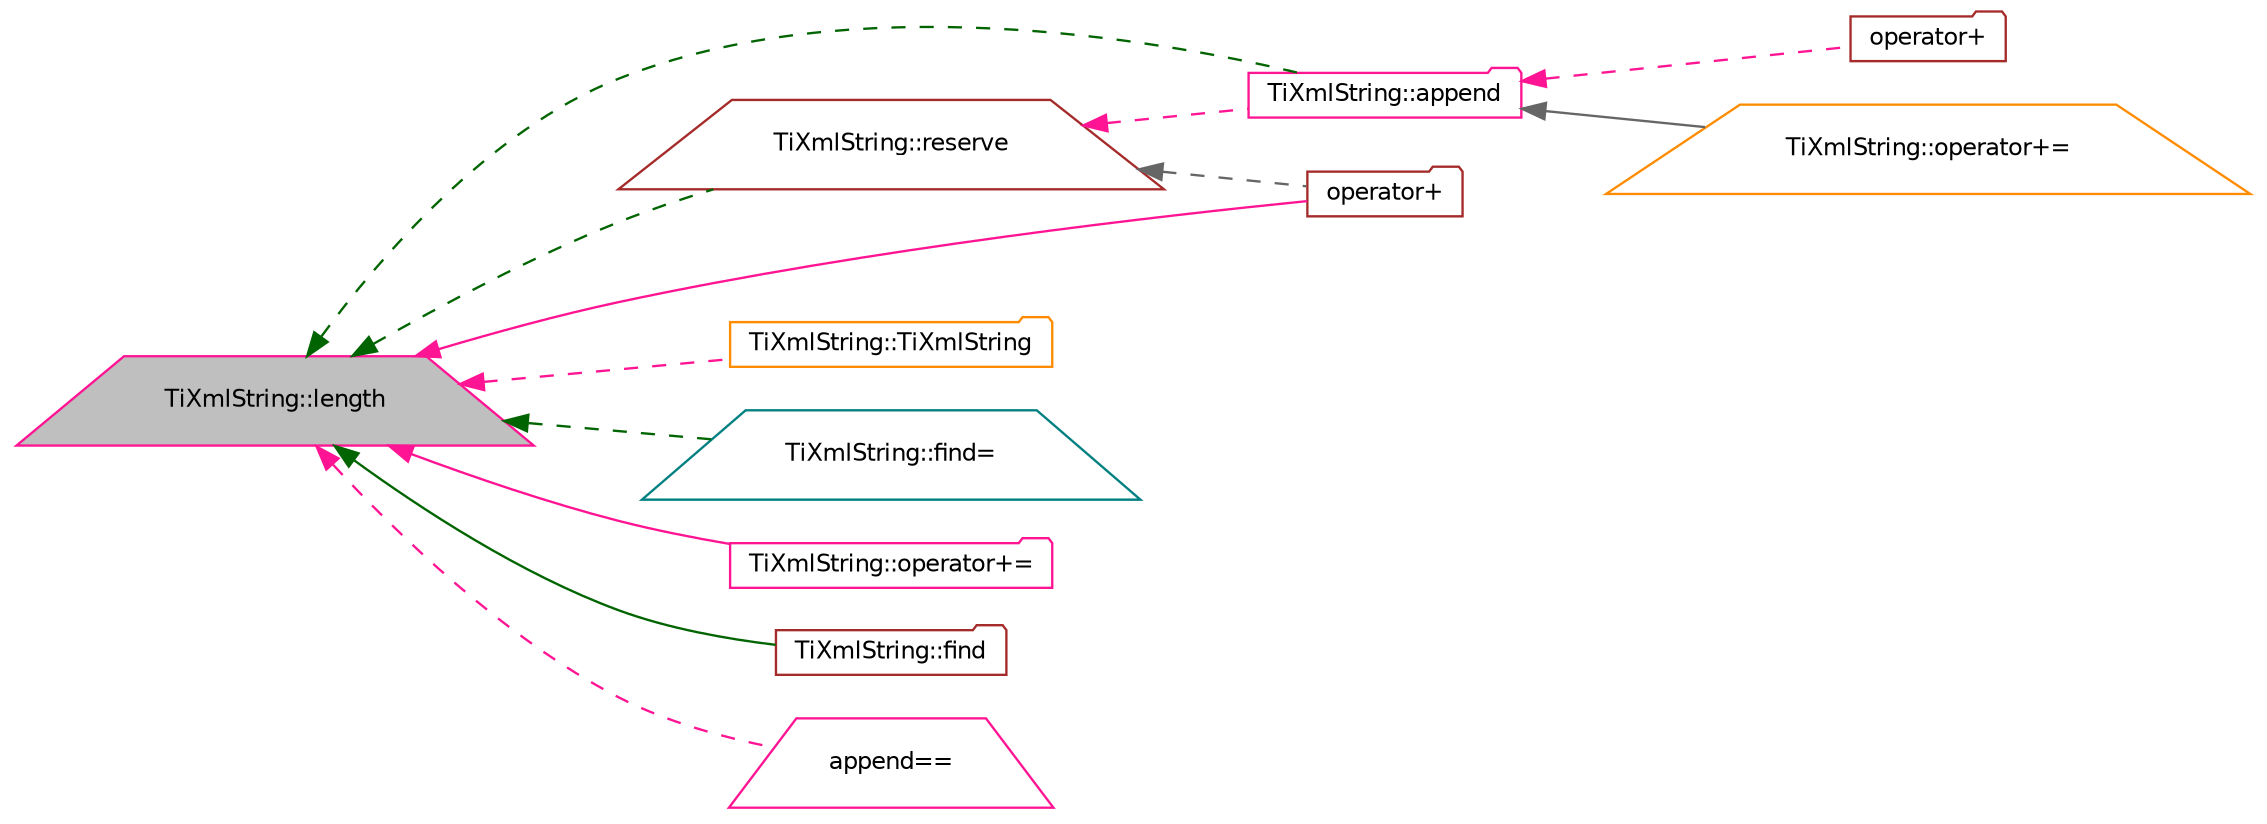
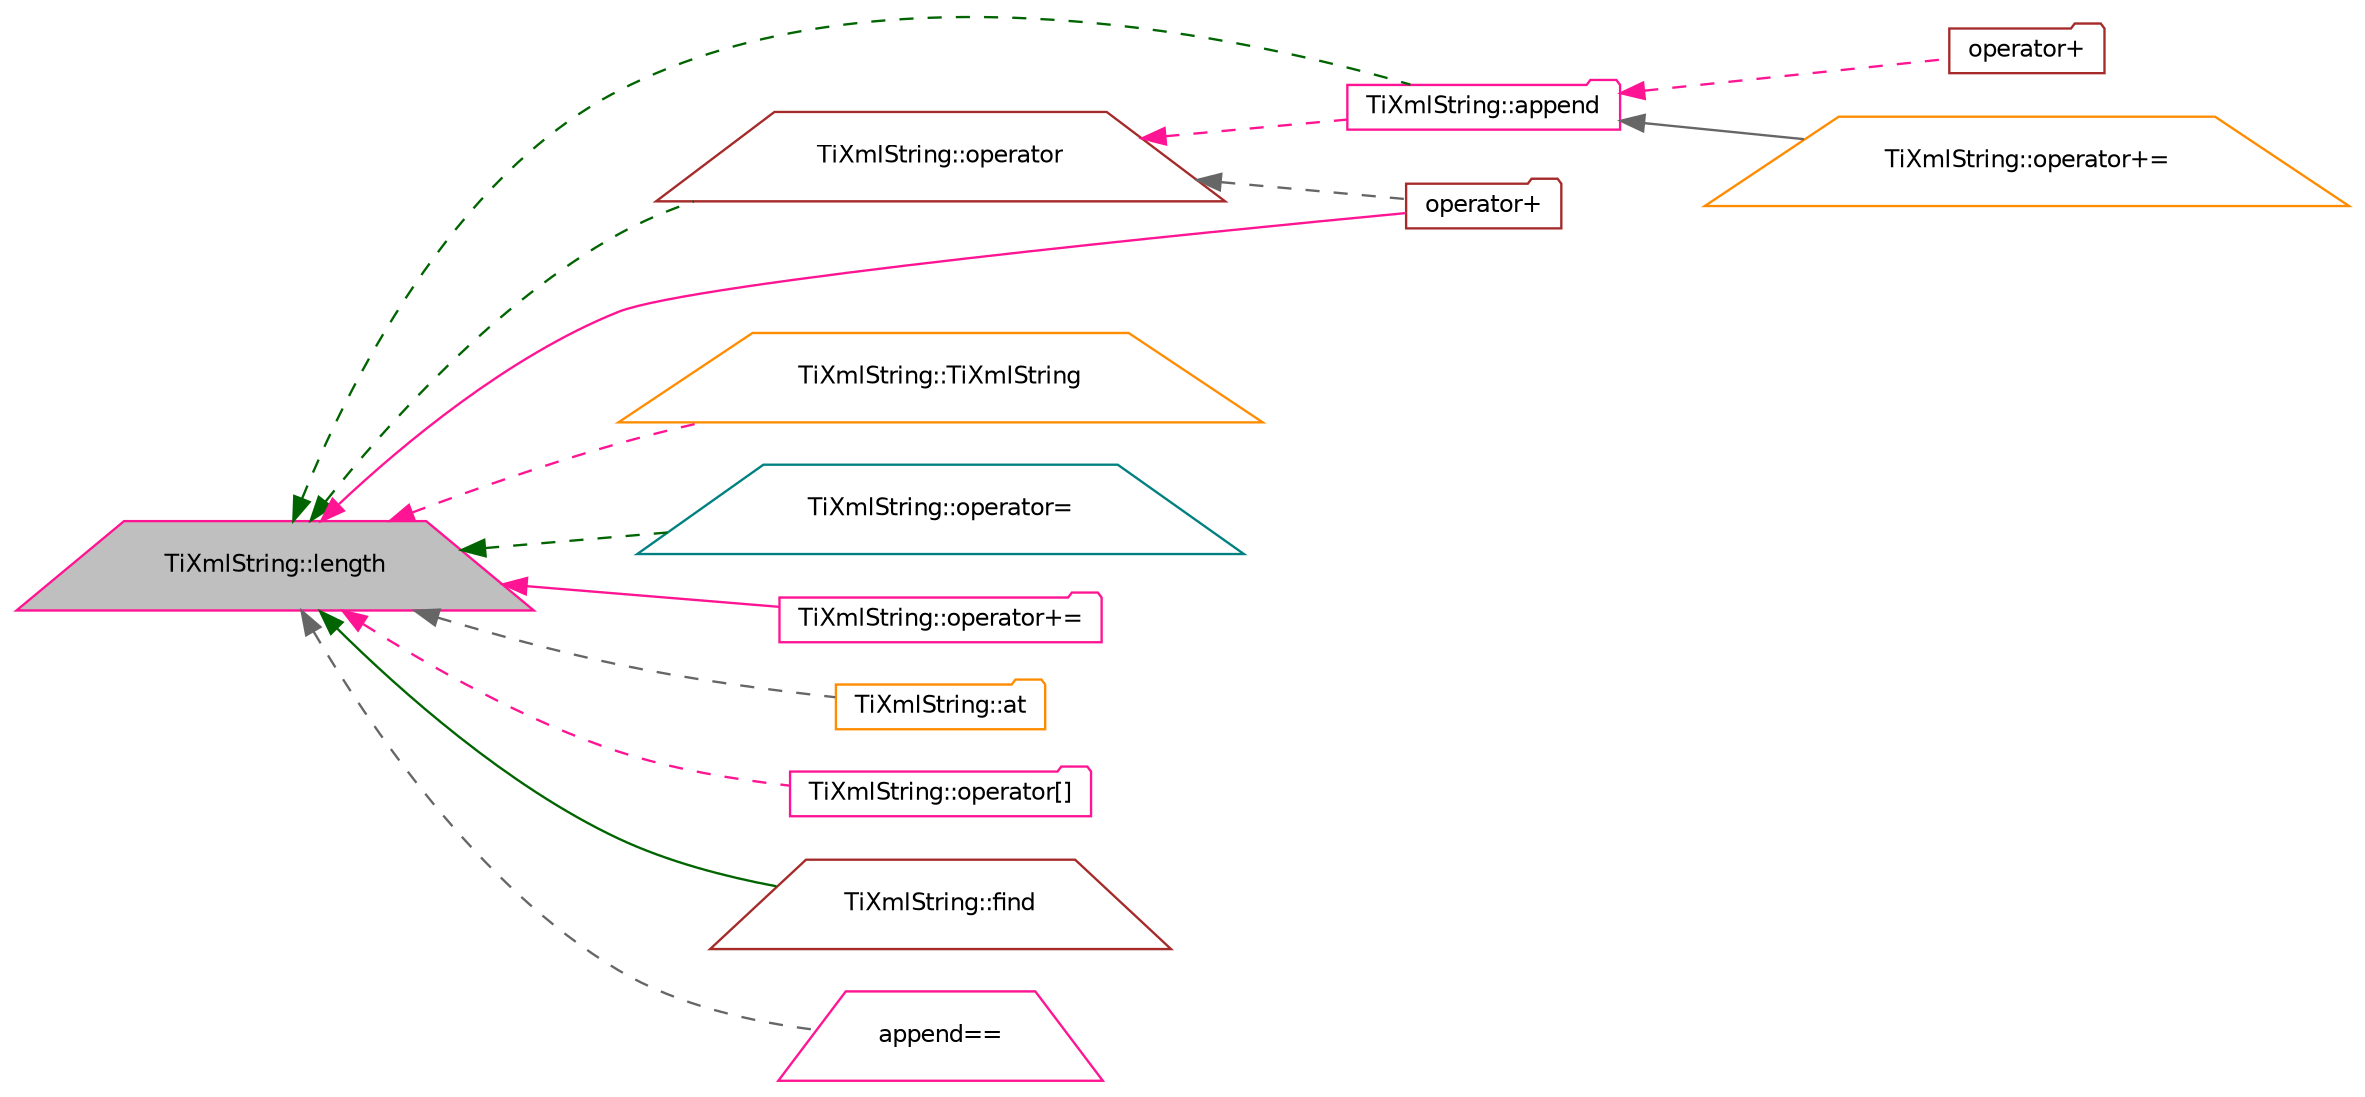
node "TiXmlString::reserve": label "TiXmlString::reserve" -> "TiXmlString::operator"
node "TiXmlString::TiXmlString": shape folder -> trapezium
node "TiXmlString::find=": label "TiXmlString::find=" -> "TiXmlString::operator="
edge "append==" -> "TiXmlString::length": color deeppink -> gray40
node "TiXmlString::find": shape folder -> trapezium
node "TiXmlString::at": added
node "TiXmlString::operator[]": added
